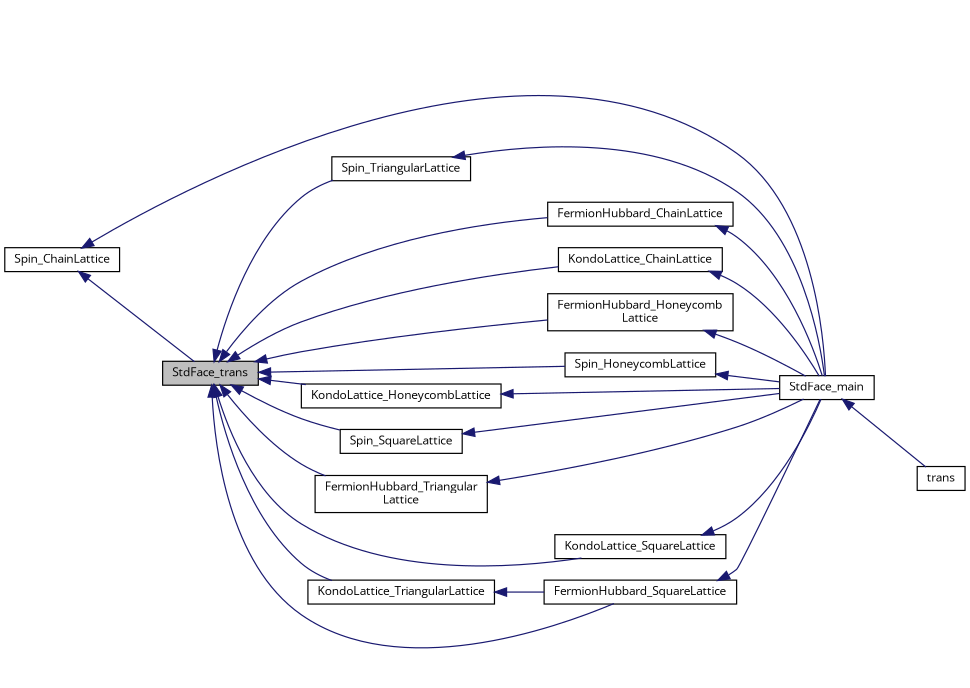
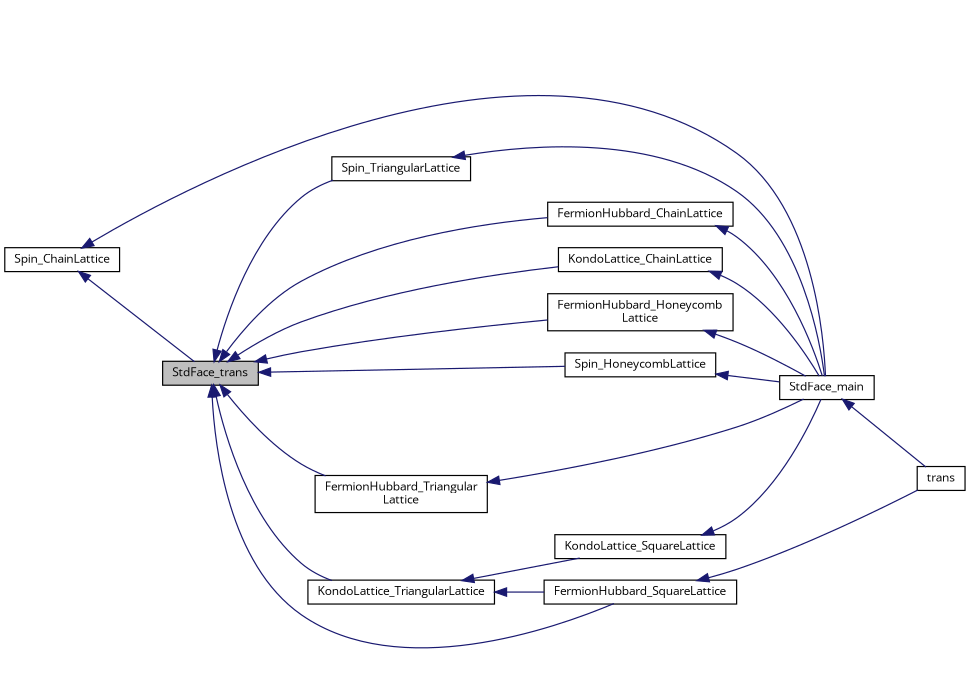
node "KondoLattice_HoneycombLattice": removed
node "Spin_SquareLattice": removed
edge "StdFace_main" -> "FermionHubbard_SquareLattice": now "trans" -> "FermionHubbard_SquareLattice"
edge "KondoLattice_SquareLattice" -> "StdFace_trans": now "KondoLattice_SquareLattice" -> "KondoLattice_TriangularLattice"
